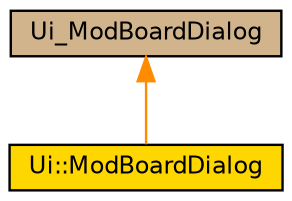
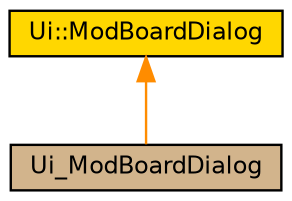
edge "Ui::ModBoardDialog" -> "Ui_ModBoardDialog": reversed
